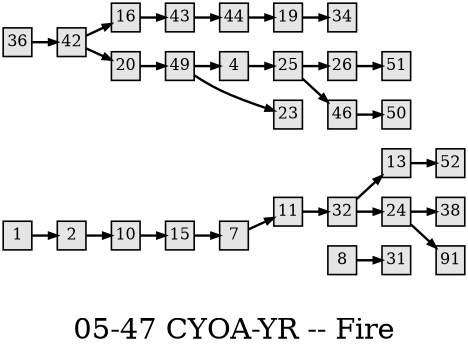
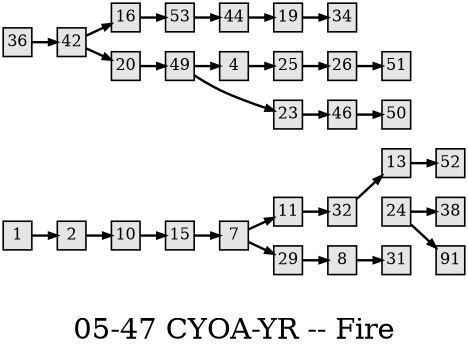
node "43": label "43" -> "53"
edge "25" -> "46": now "23" -> "46"
edge "32" -> "24": removed
node "29": added
